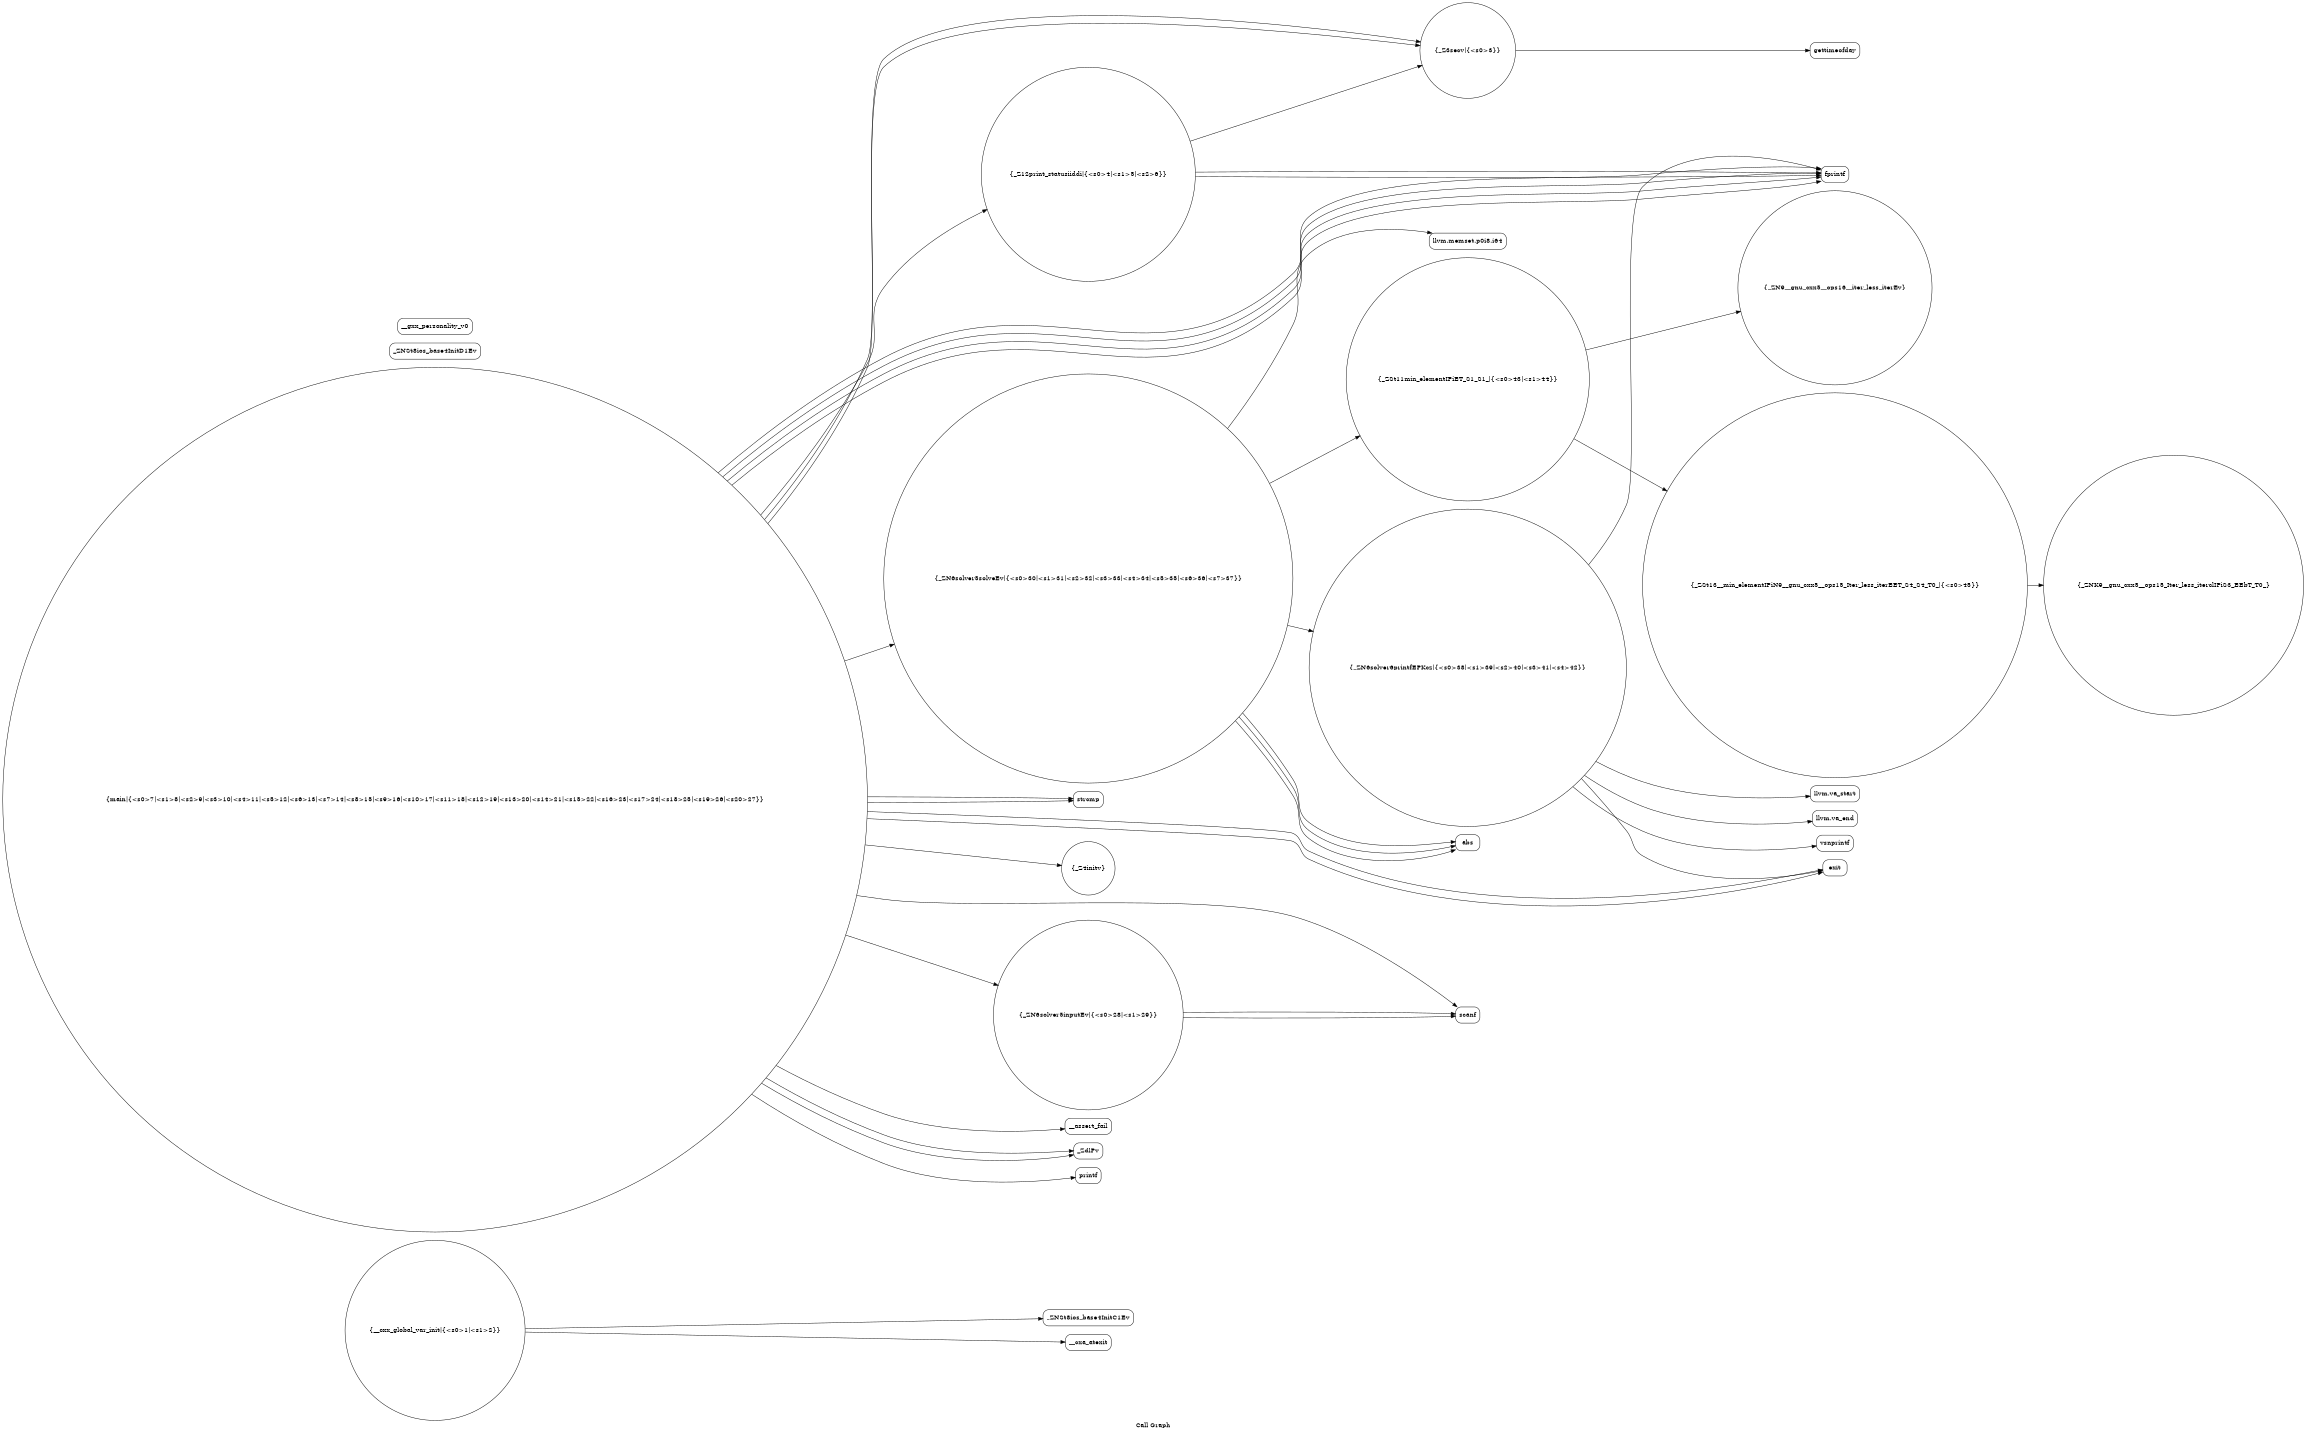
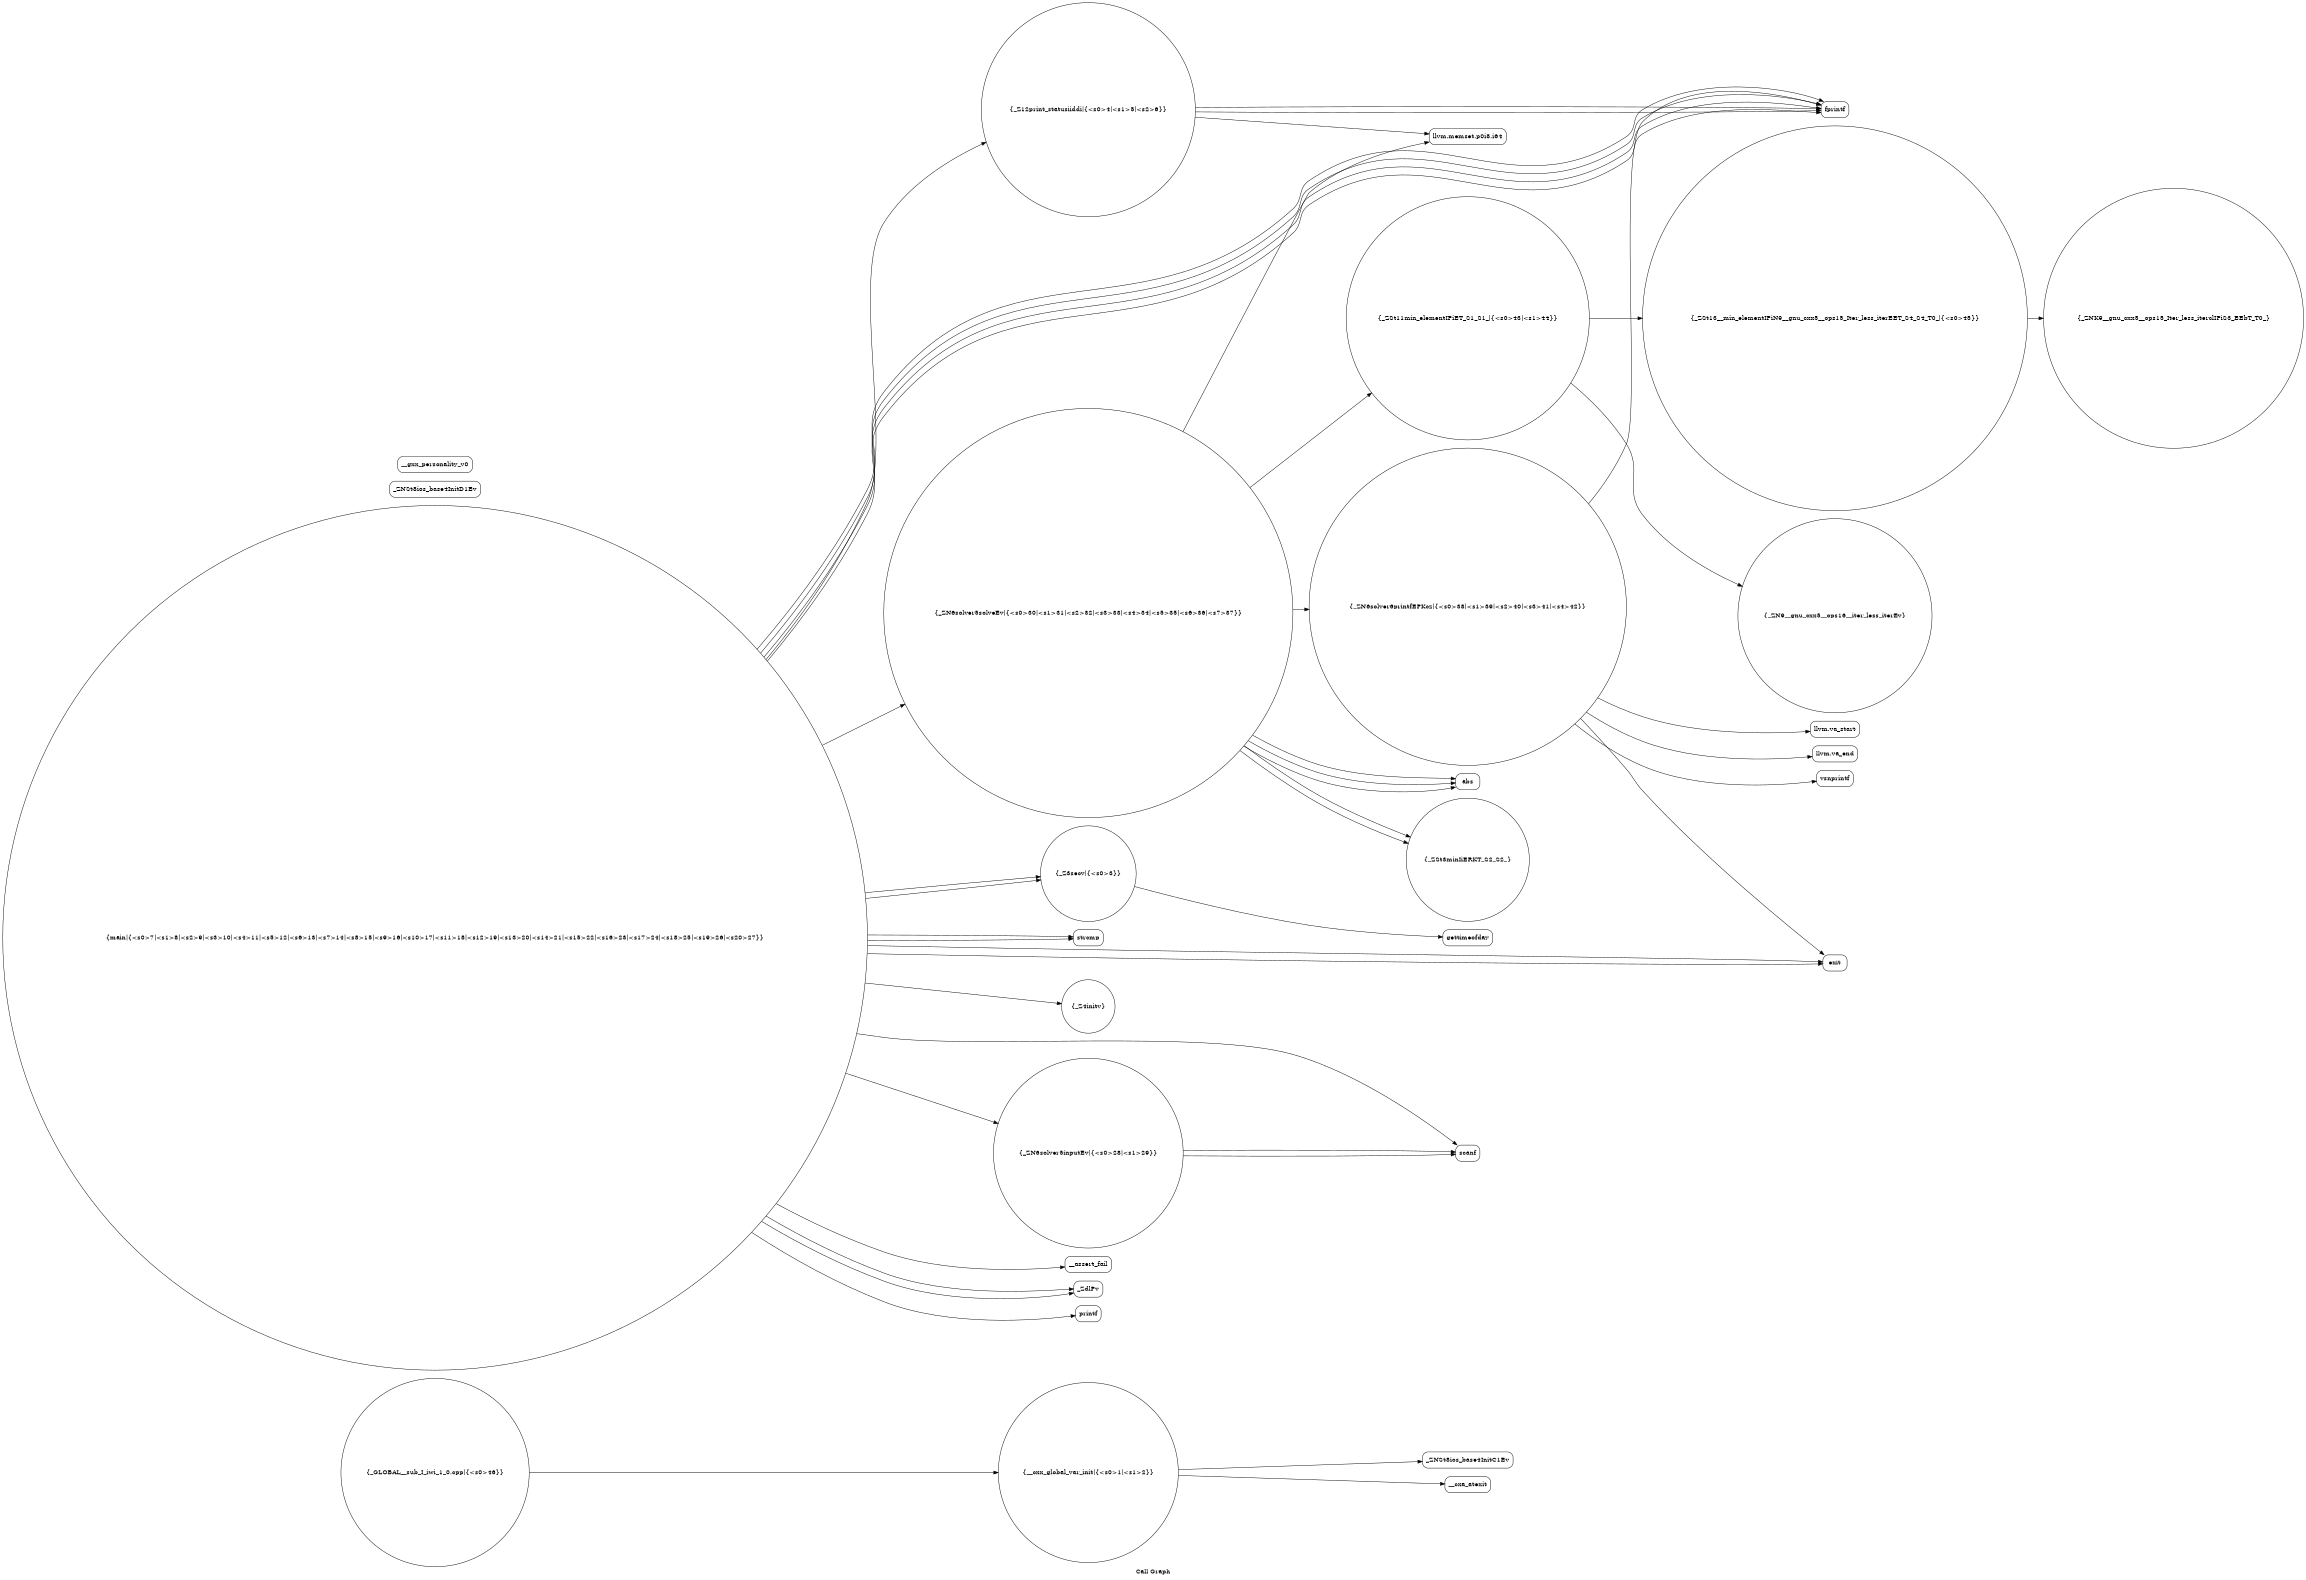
edge "{_Z12print_statusiiddi|{<s0>4|<s1>5|<s2>6}}" -> "{_Z3secv|{<s0>3}}": now "{_Z12print_statusiiddi|{<s0>4|<s1>5|<s2>6}}" -> "llvm.memset.p0i8.i64"
node "{_ZSt3minIiERKT_S2_S2_}": added
node "{_GLOBAL__sub_I_iwi_1_0.cpp|{<s0>46}}": added
